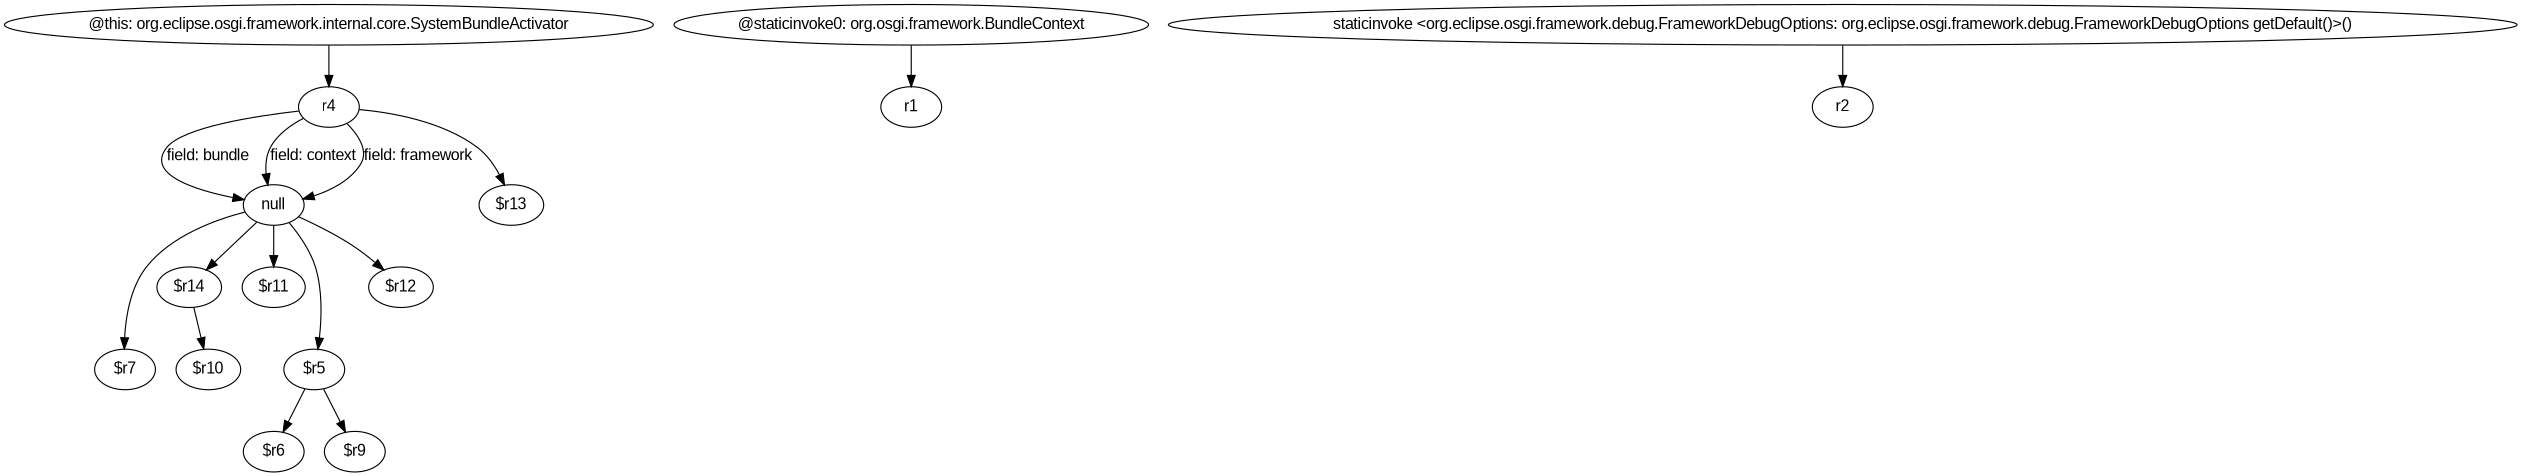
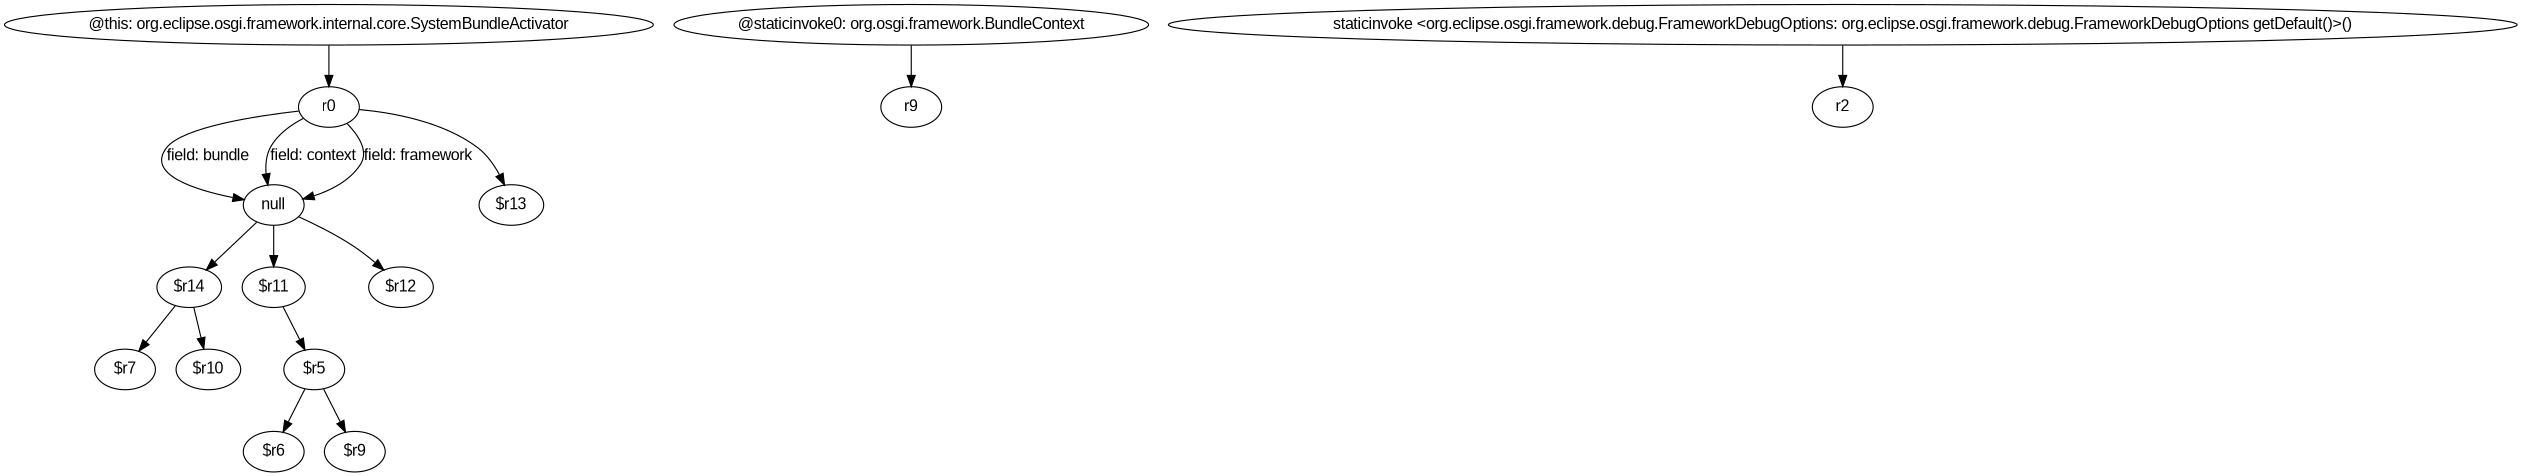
node "r4": label "r4" -> "r0"
node "r1": label "r1" -> "r9"
edge "null" -> "$r7": now "$r14" -> "$r7"
edge "null" -> "$r5": now "$r11" -> "$r5"
